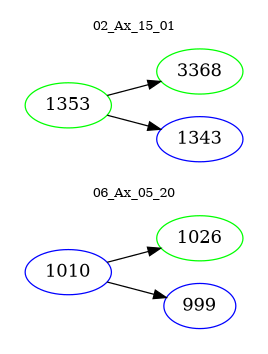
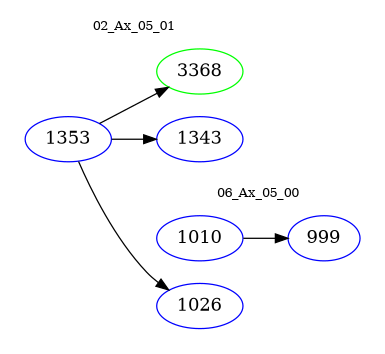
cluster "02_Ax_15_01": label "02_Ax_15_01" -> "02_Ax_05_01"
node "1353": color green -> blue
cluster "06_Ax_05_20": label "06_Ax_05_20" -> "06_Ax_05_00"
node "1026": color green -> blue
edge "1010" -> "1026": now "1353" -> "1026"
